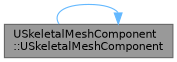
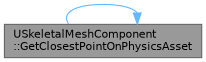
node "USkeletalMeshComponent ::USkeletalMeshComponent": label "USkeletalMeshComponent ::USkeletalMeshComponent" -> "USkeletalMeshComponent ::GetClosestPointOnPhysicsAsset"
